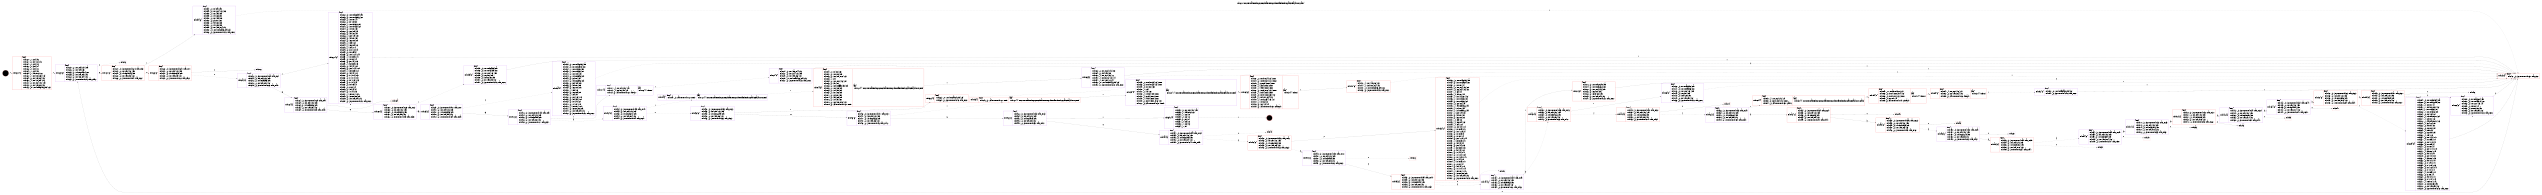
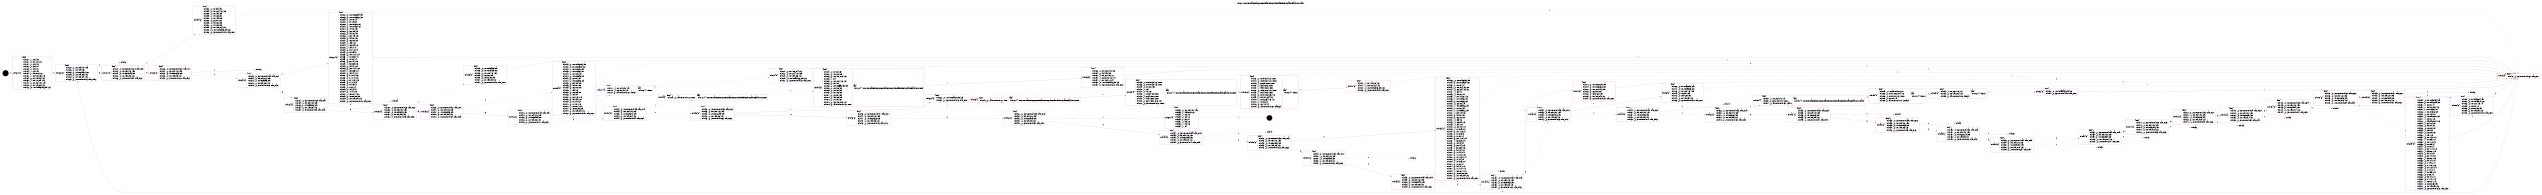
edge "0x401b64 [28]" -> "0x401b80 [28]": removed, label "3"
